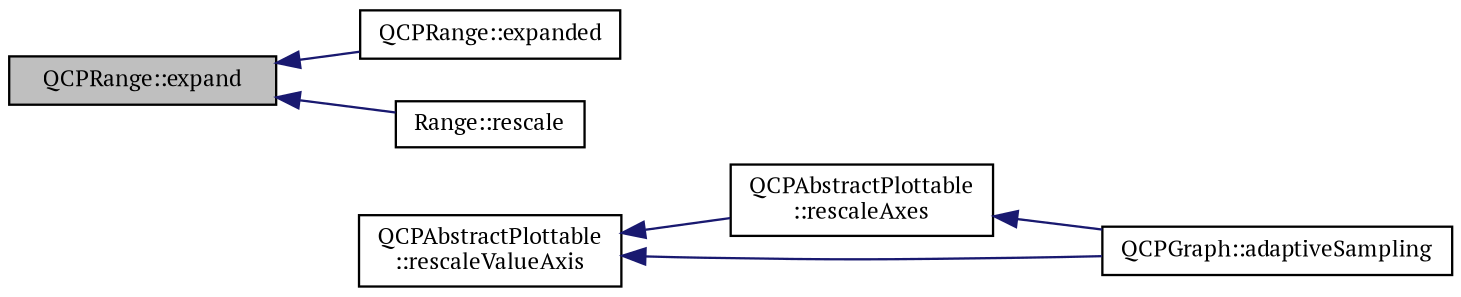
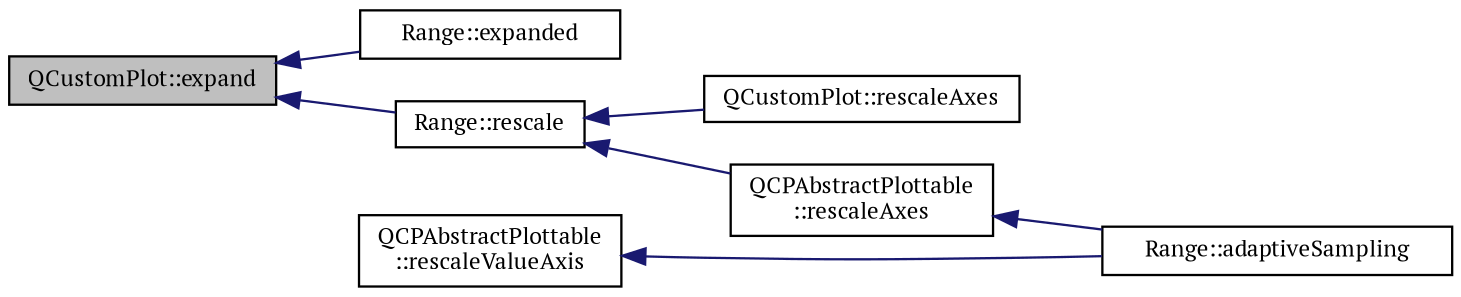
node "QCPRange::expanded": label "QCPRange::expanded" -> "Range::expanded"
node "QCPRange::expand": label "QCPRange::expand" -> "QCustomPlot::expand"
node "QCustomPlot::rescaleAxes": added
edge "QCPAbstractPlottable ::rescaleAxes" -> "QCPAbstractPlottable ::rescaleValueAxis": now "QCPAbstractPlottable ::rescaleAxes" -> "Range::rescale"
node "QCPGraph::adaptiveSampling": label "QCPGraph::adaptiveSampling" -> "Range::adaptiveSampling"
